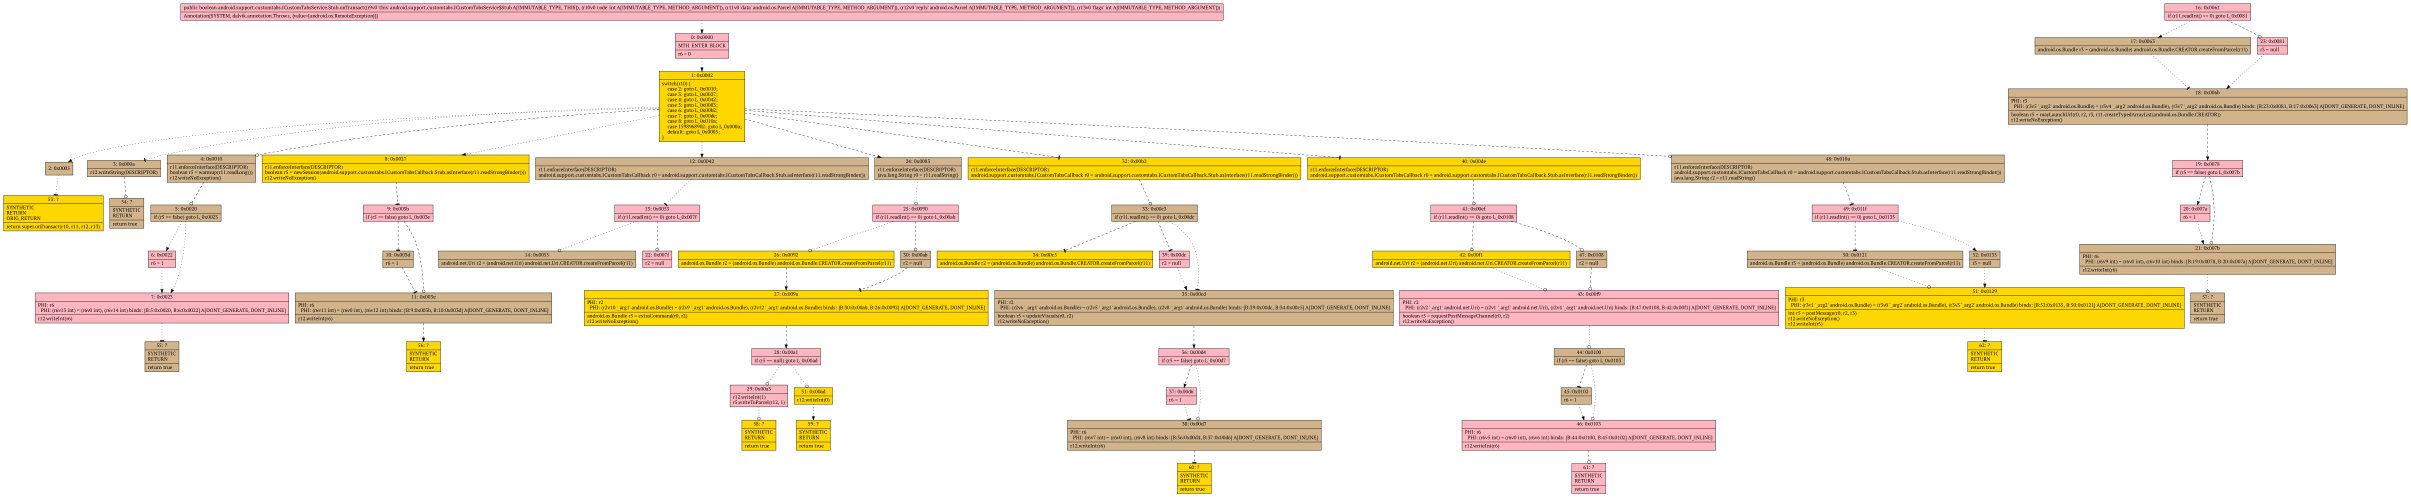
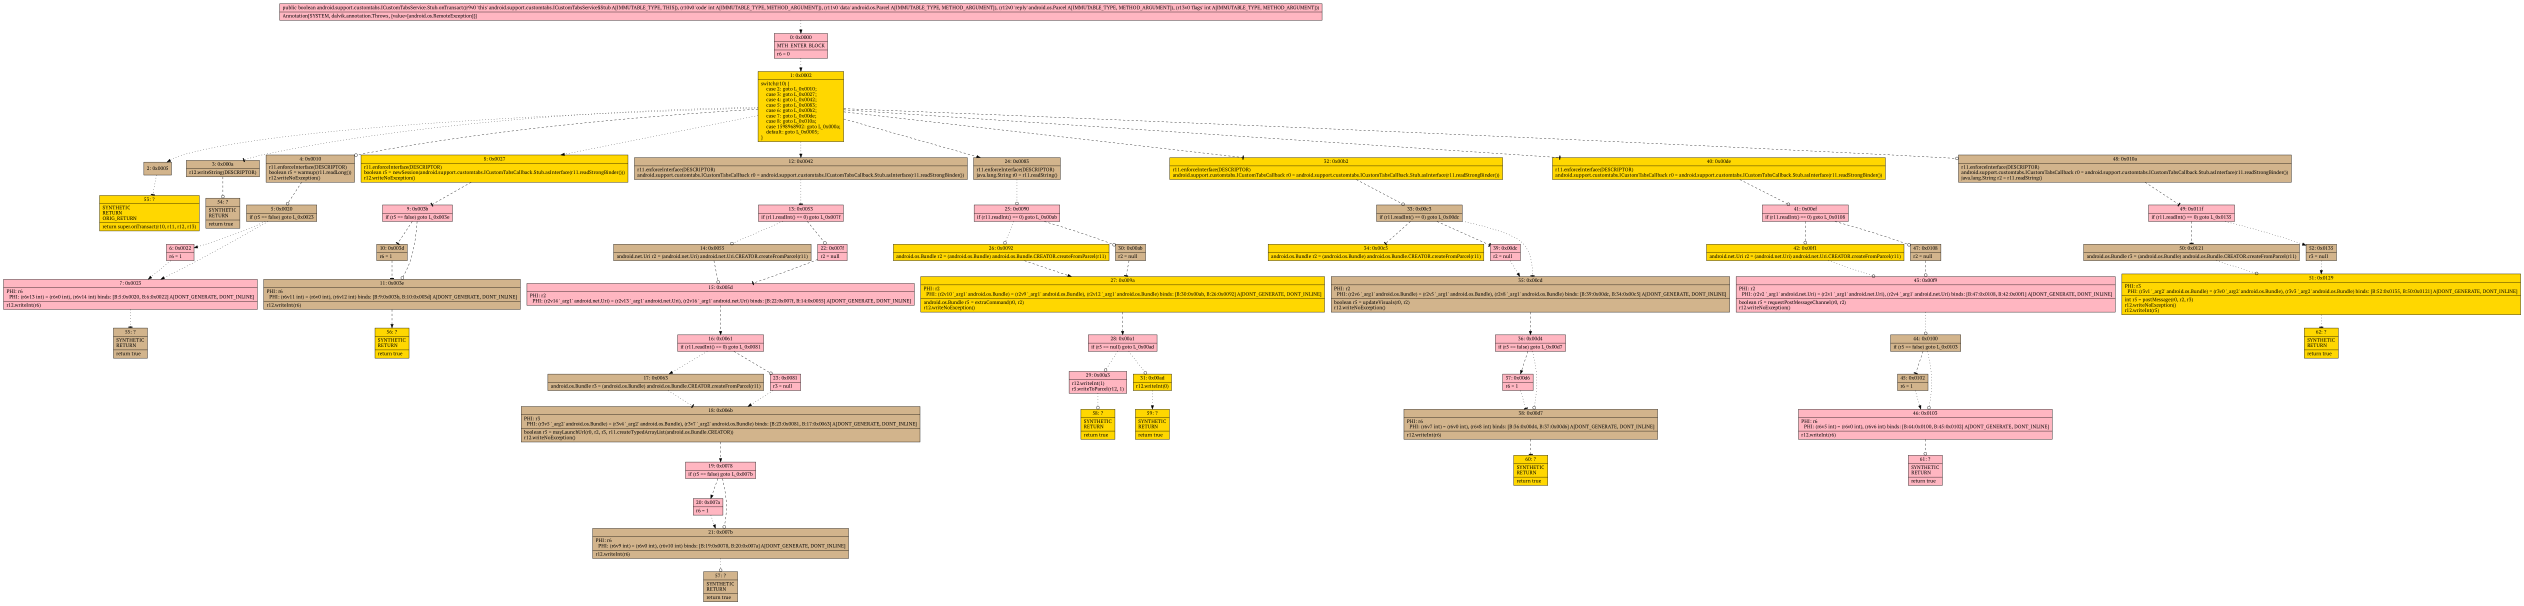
node "15: 0x005d": added
